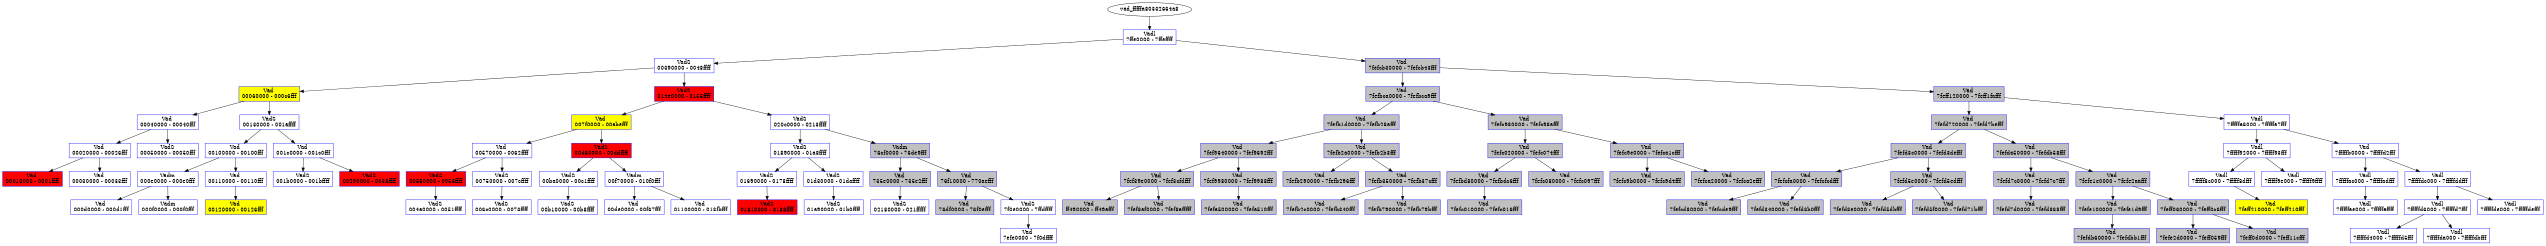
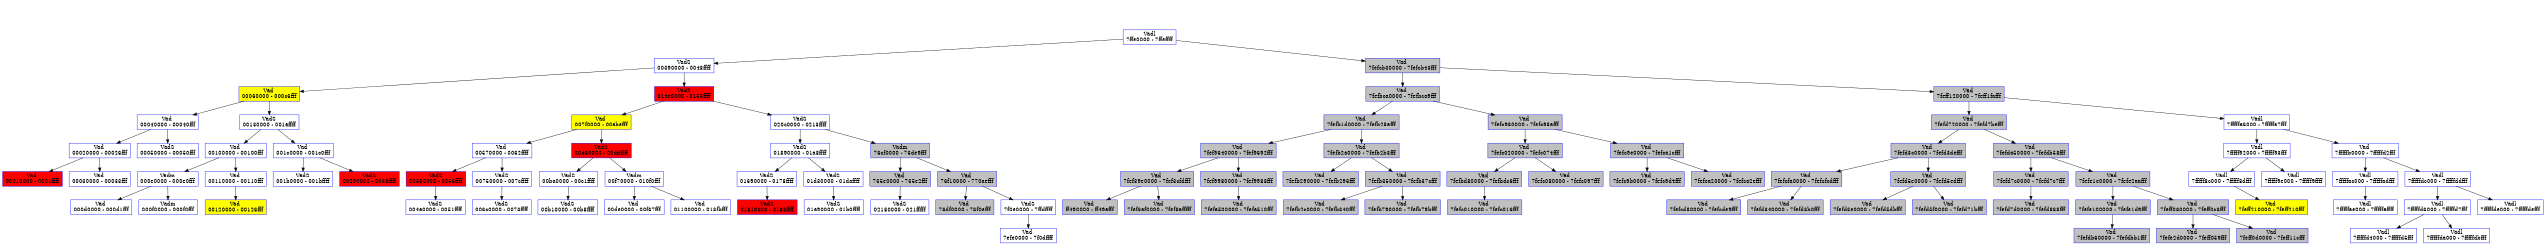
node "vad_fffffa80332664a8": removed
